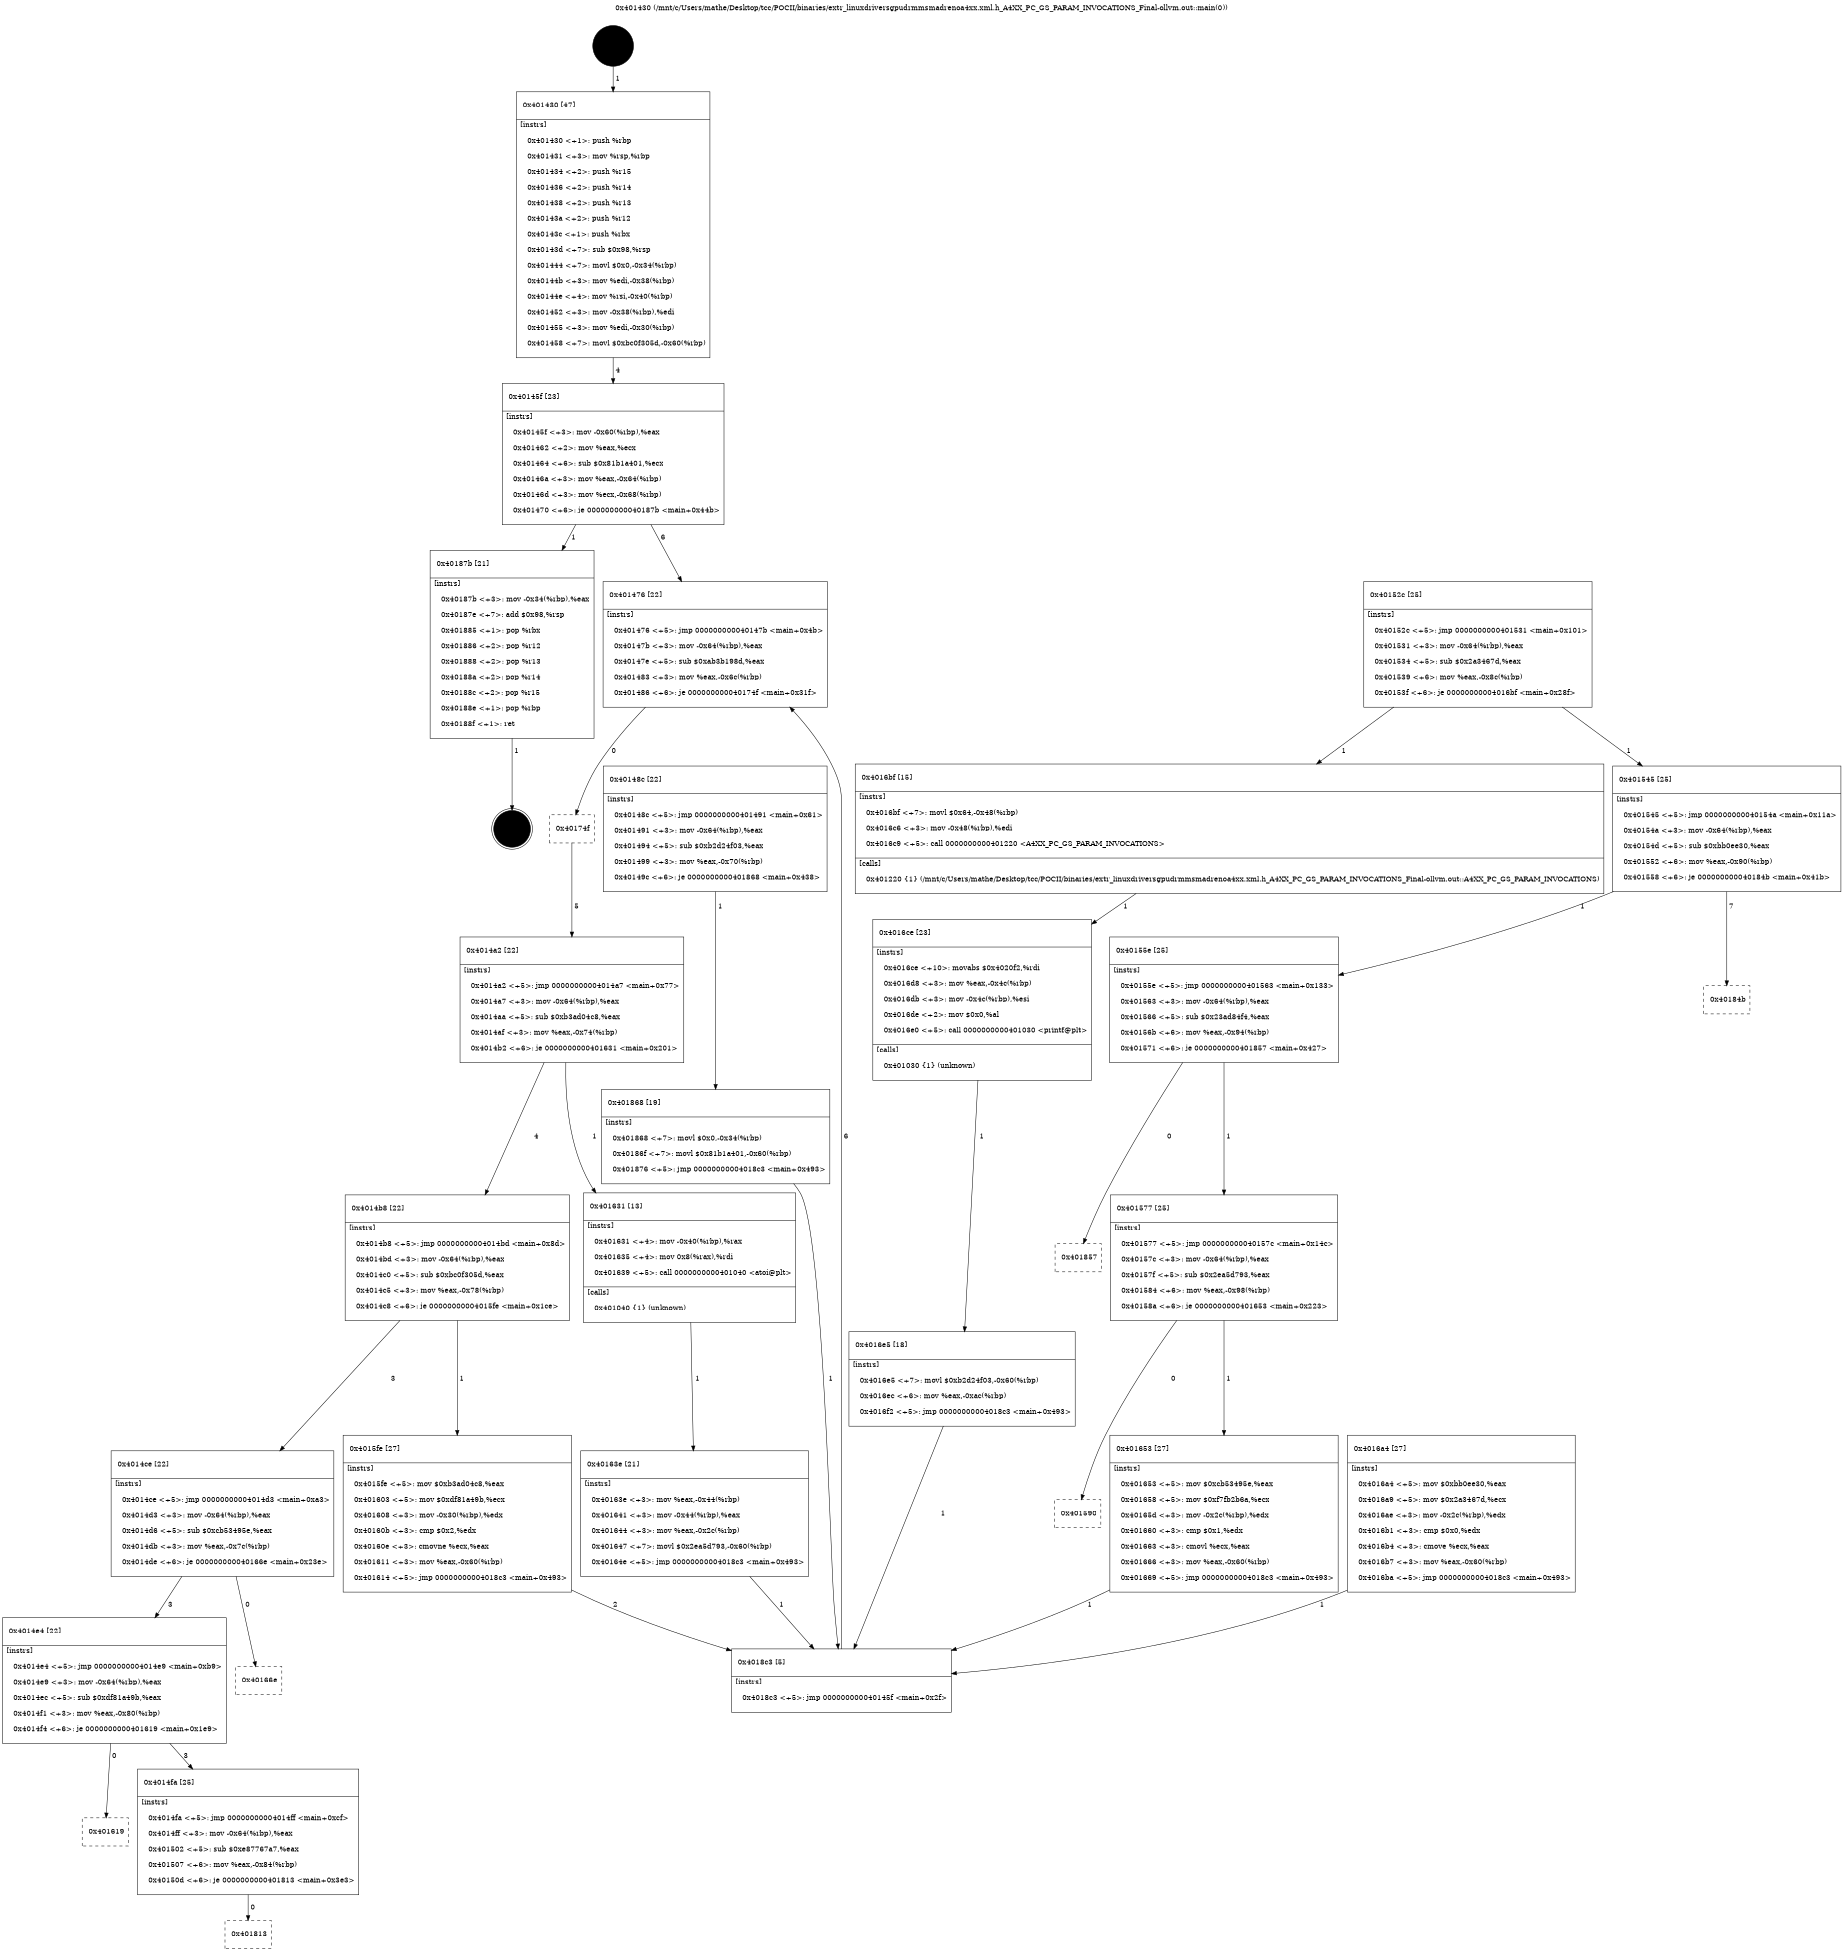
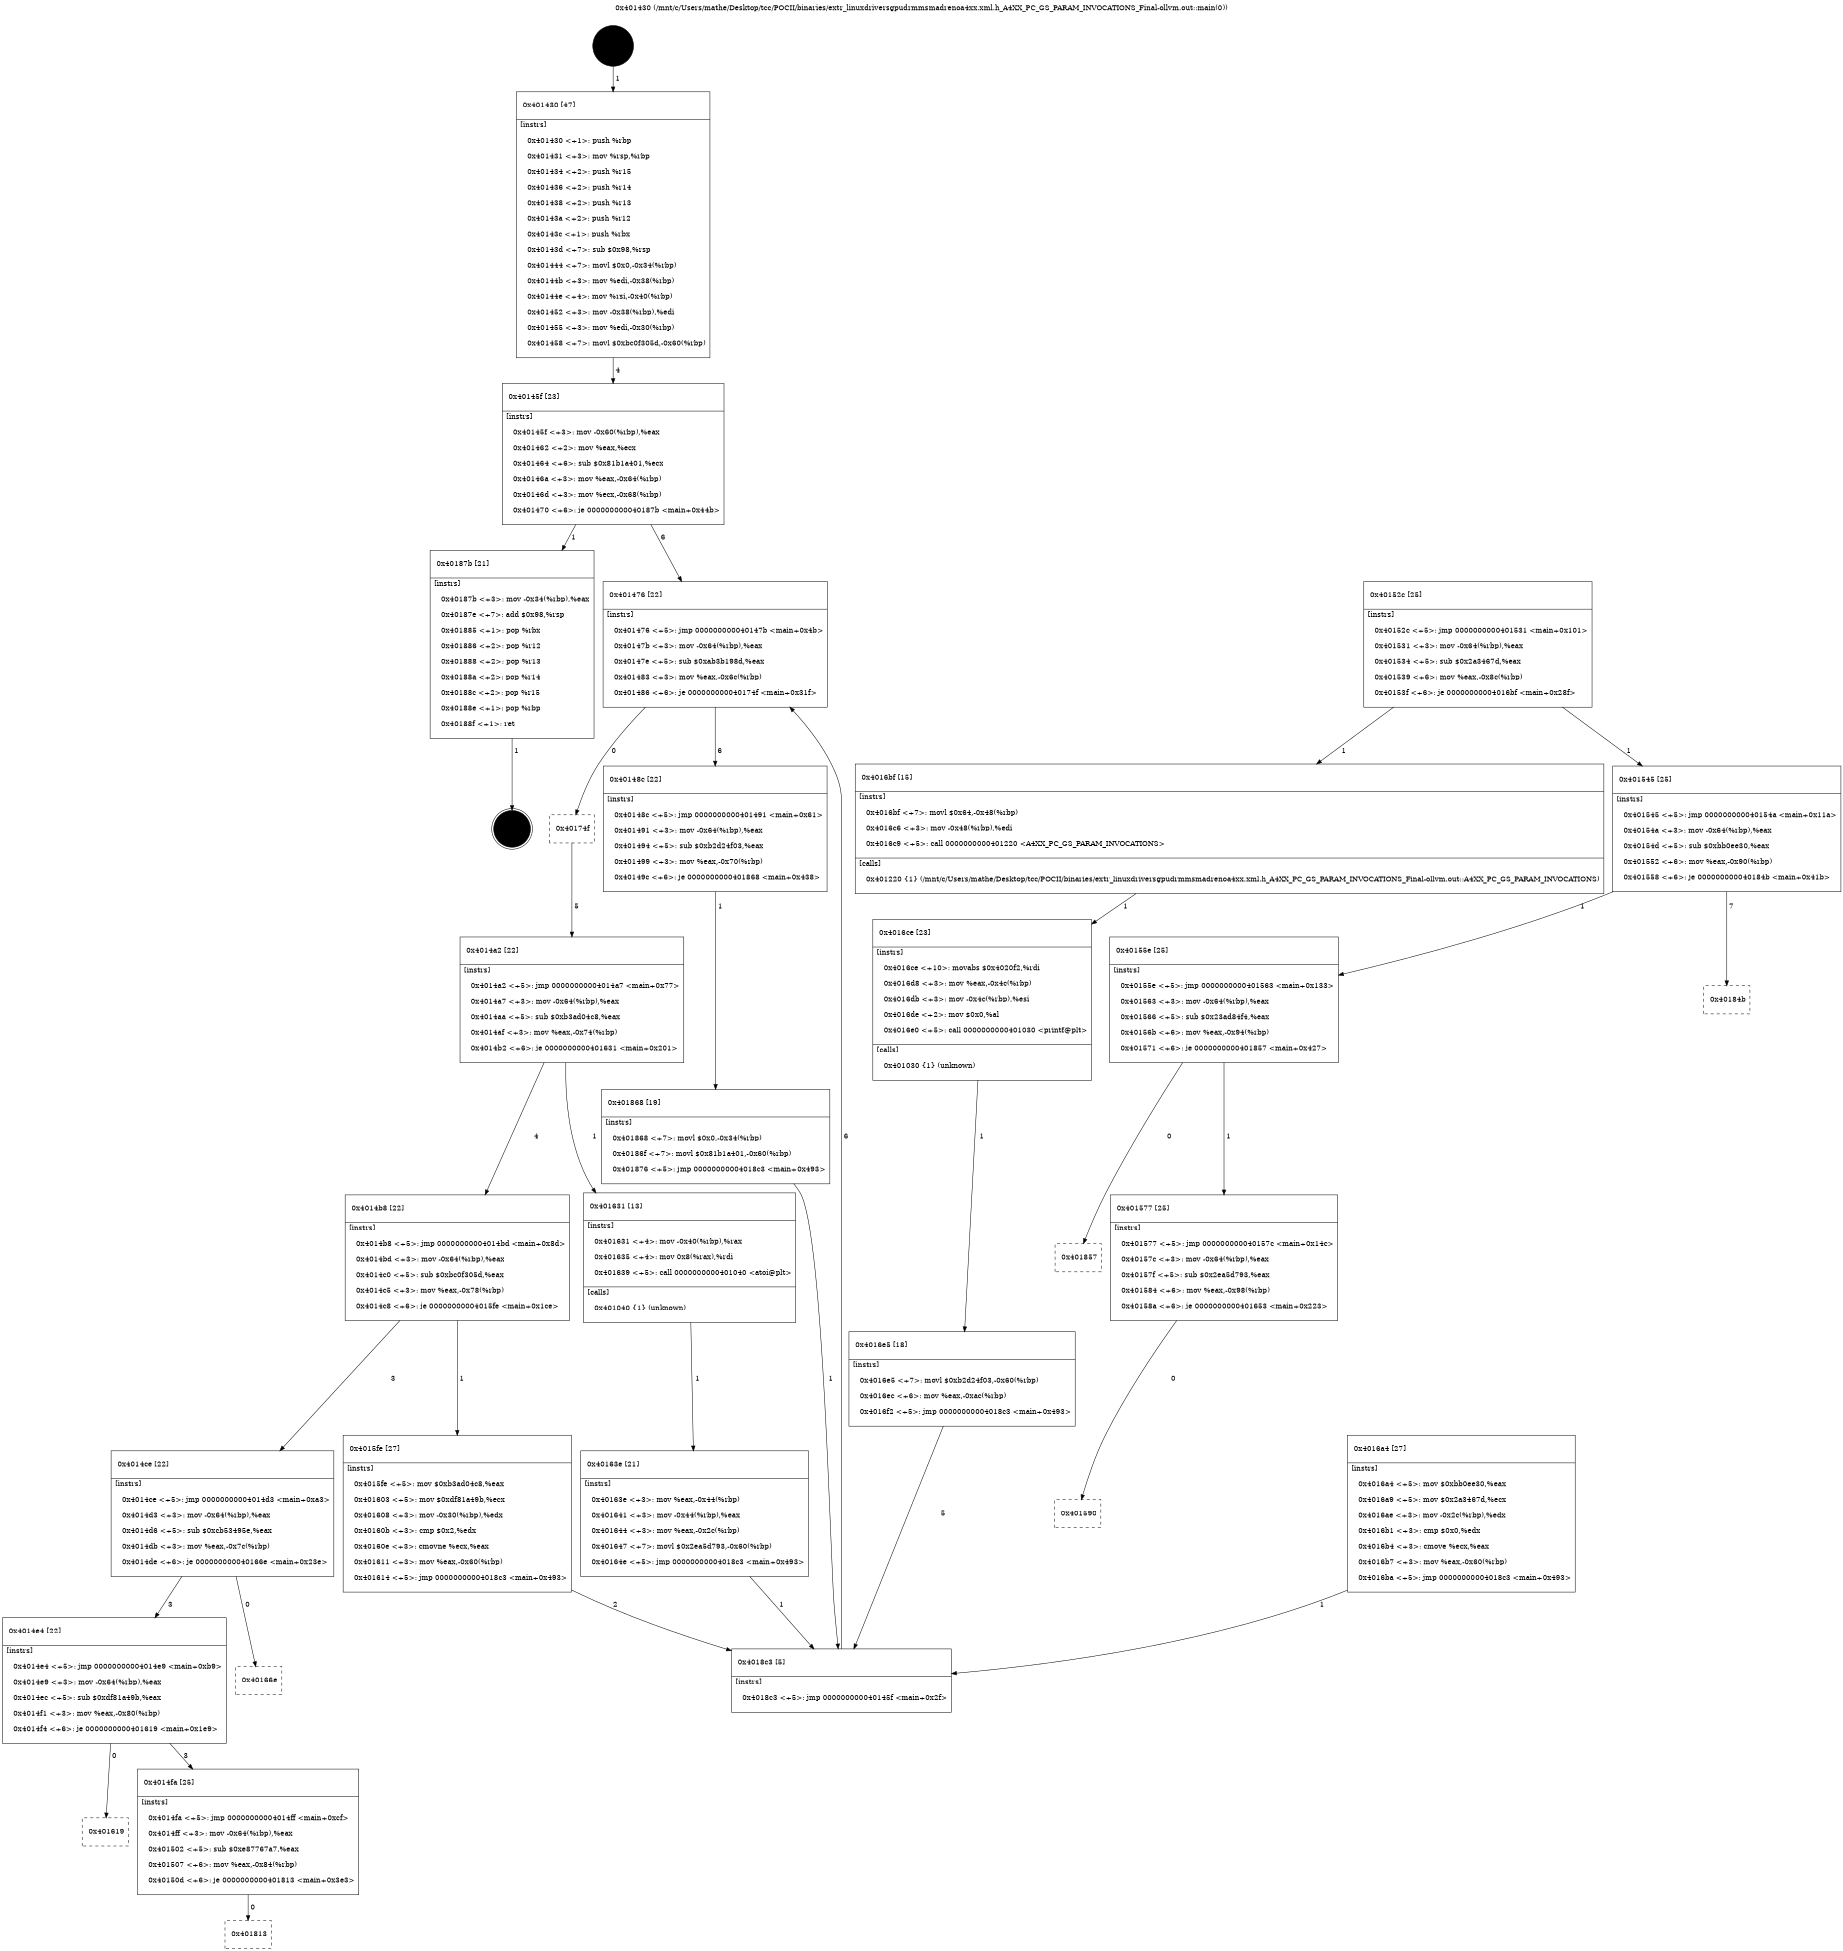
edge "0x401476 [22]" -> "0x40148c [22]": added, label "6"
edge "0x4016e5 [18]" -> "0x4018c3 [5]": label " 1" -> " 5"
node "0x401653 [27]": removed
